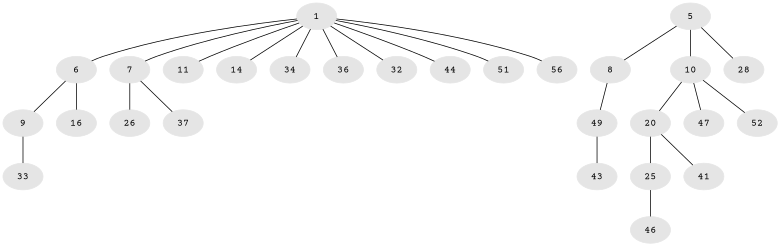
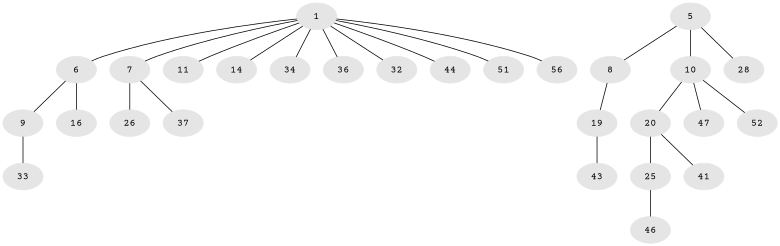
node "49": label "49" -> "19"
